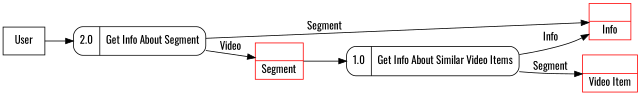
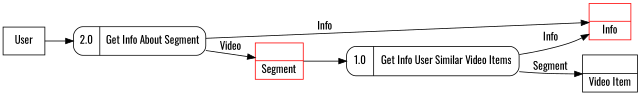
edge "2.0" -> "Info": label "Segment" -> "Info"
node "1.0": text "Get Info About Similar Video Items" -> "Get Info User Similar Video Items"
node "Video Item": color red -> black
